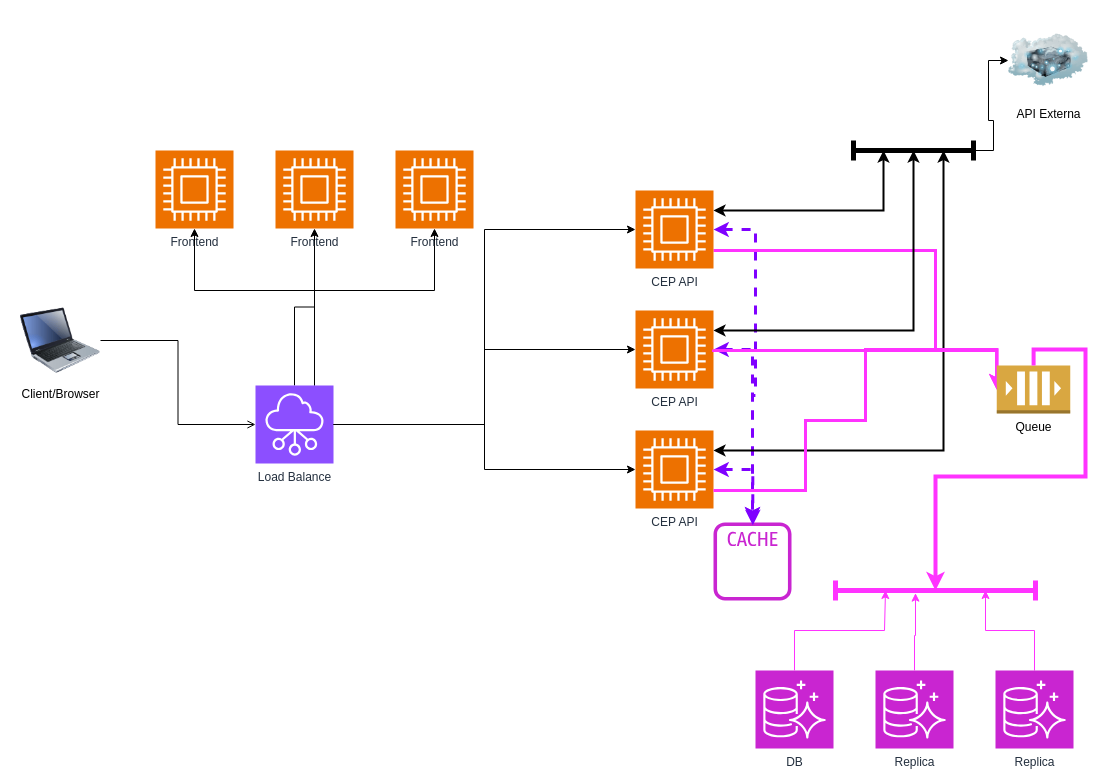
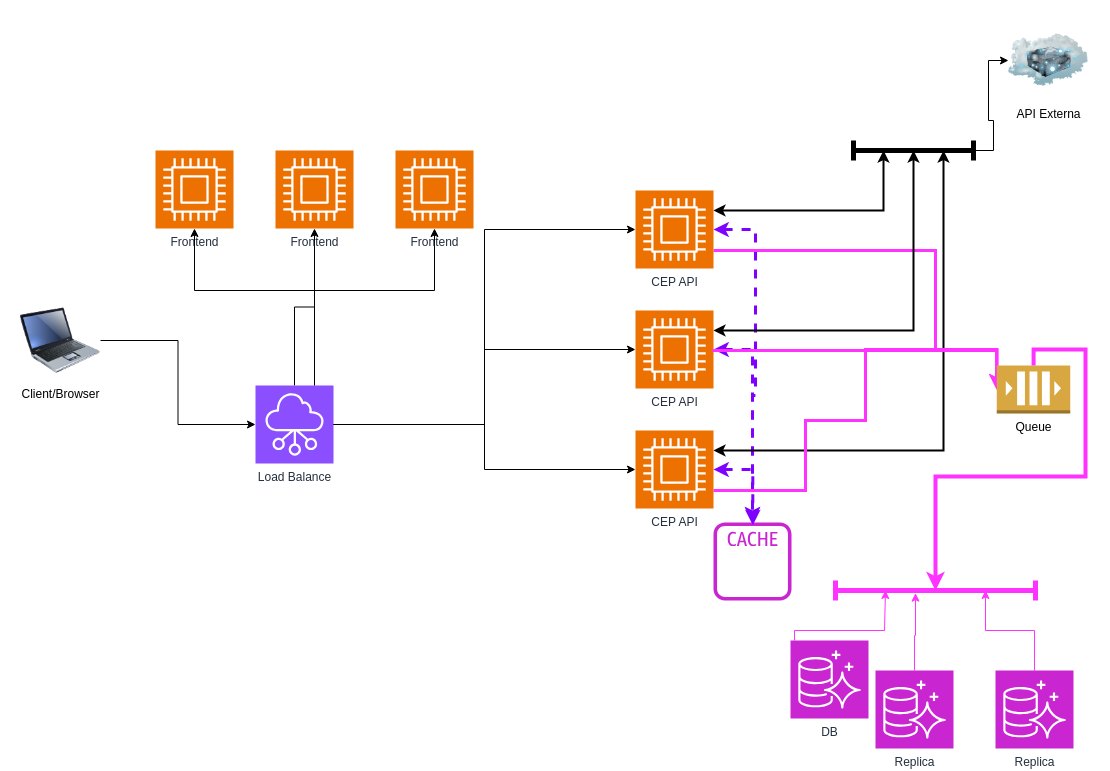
edge "Client/Browser" -> "Load Balance": arrowhead open -> classic
node "DB": moved (795, 710) -> (830, 680)
